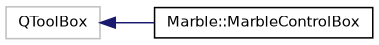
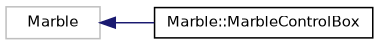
node "QToolBox": label "QToolBox" -> "Marble"
